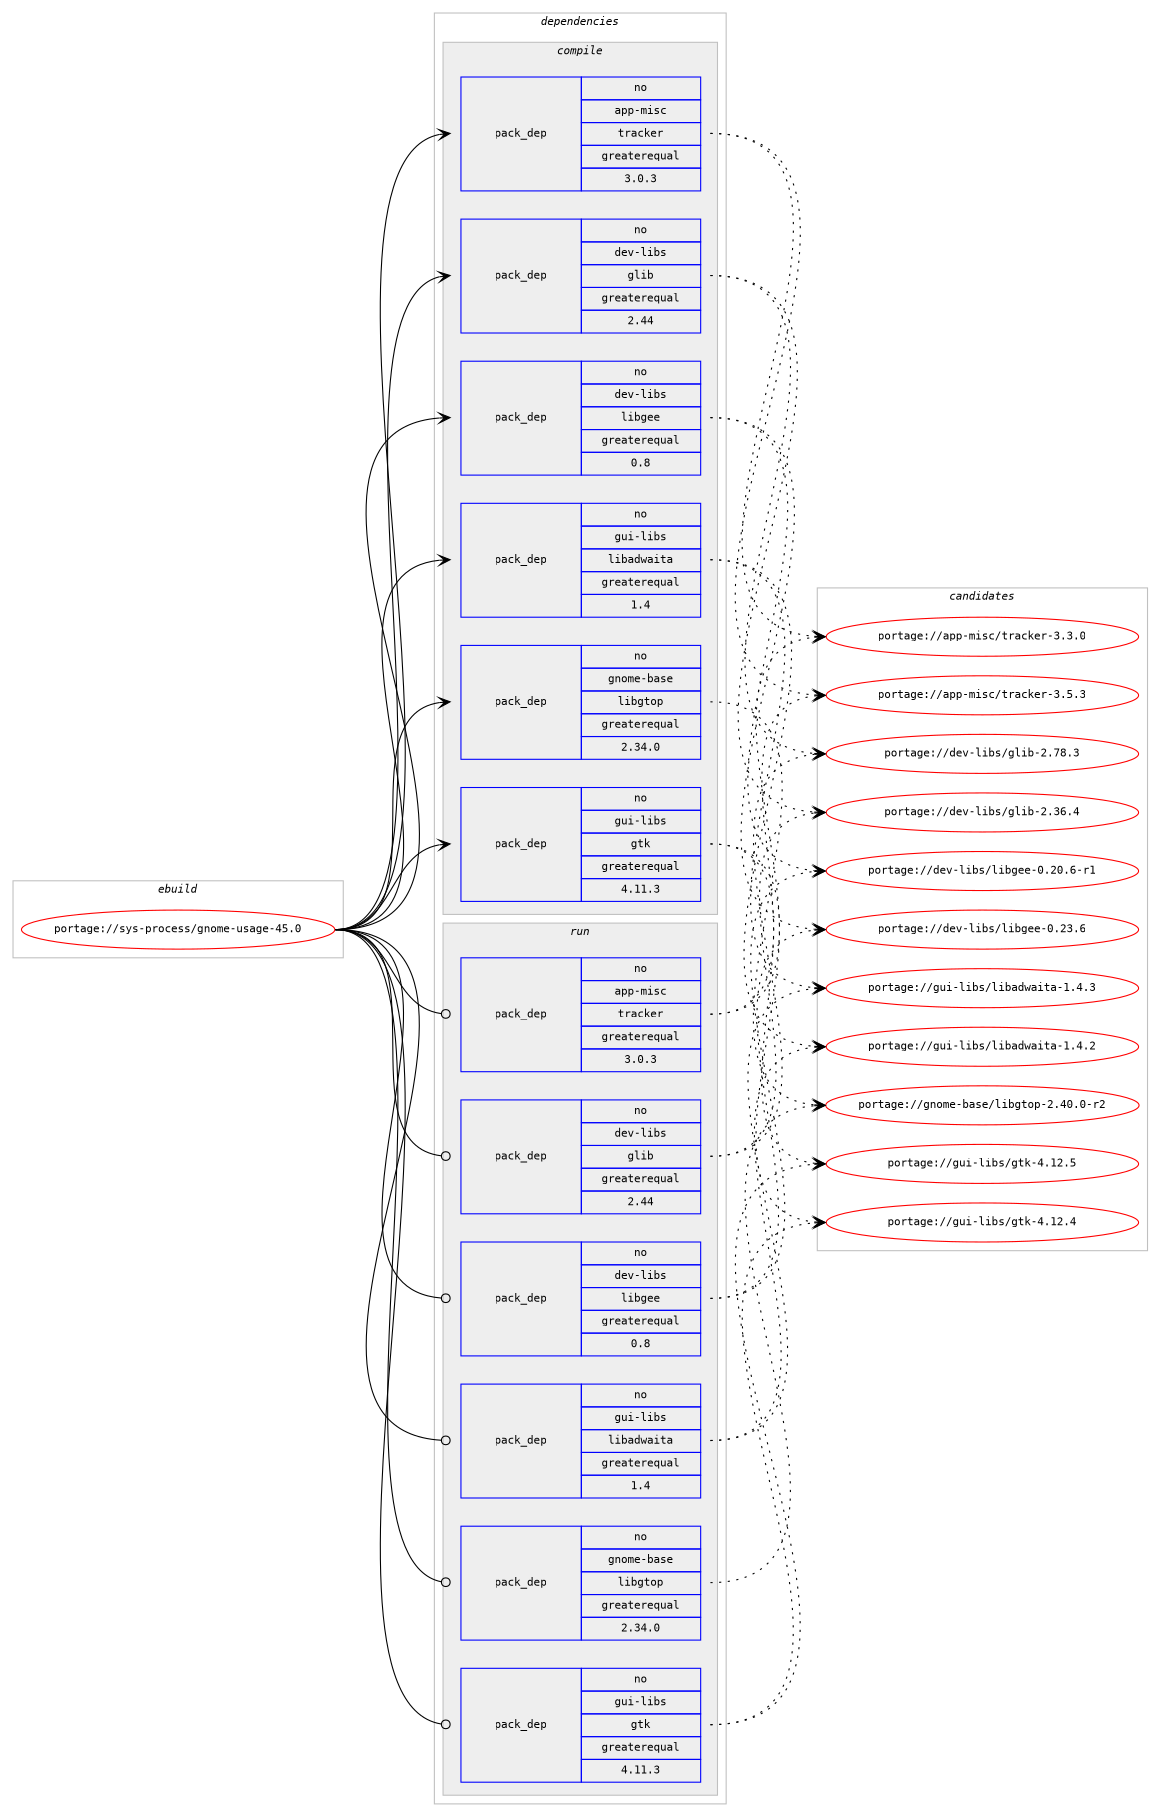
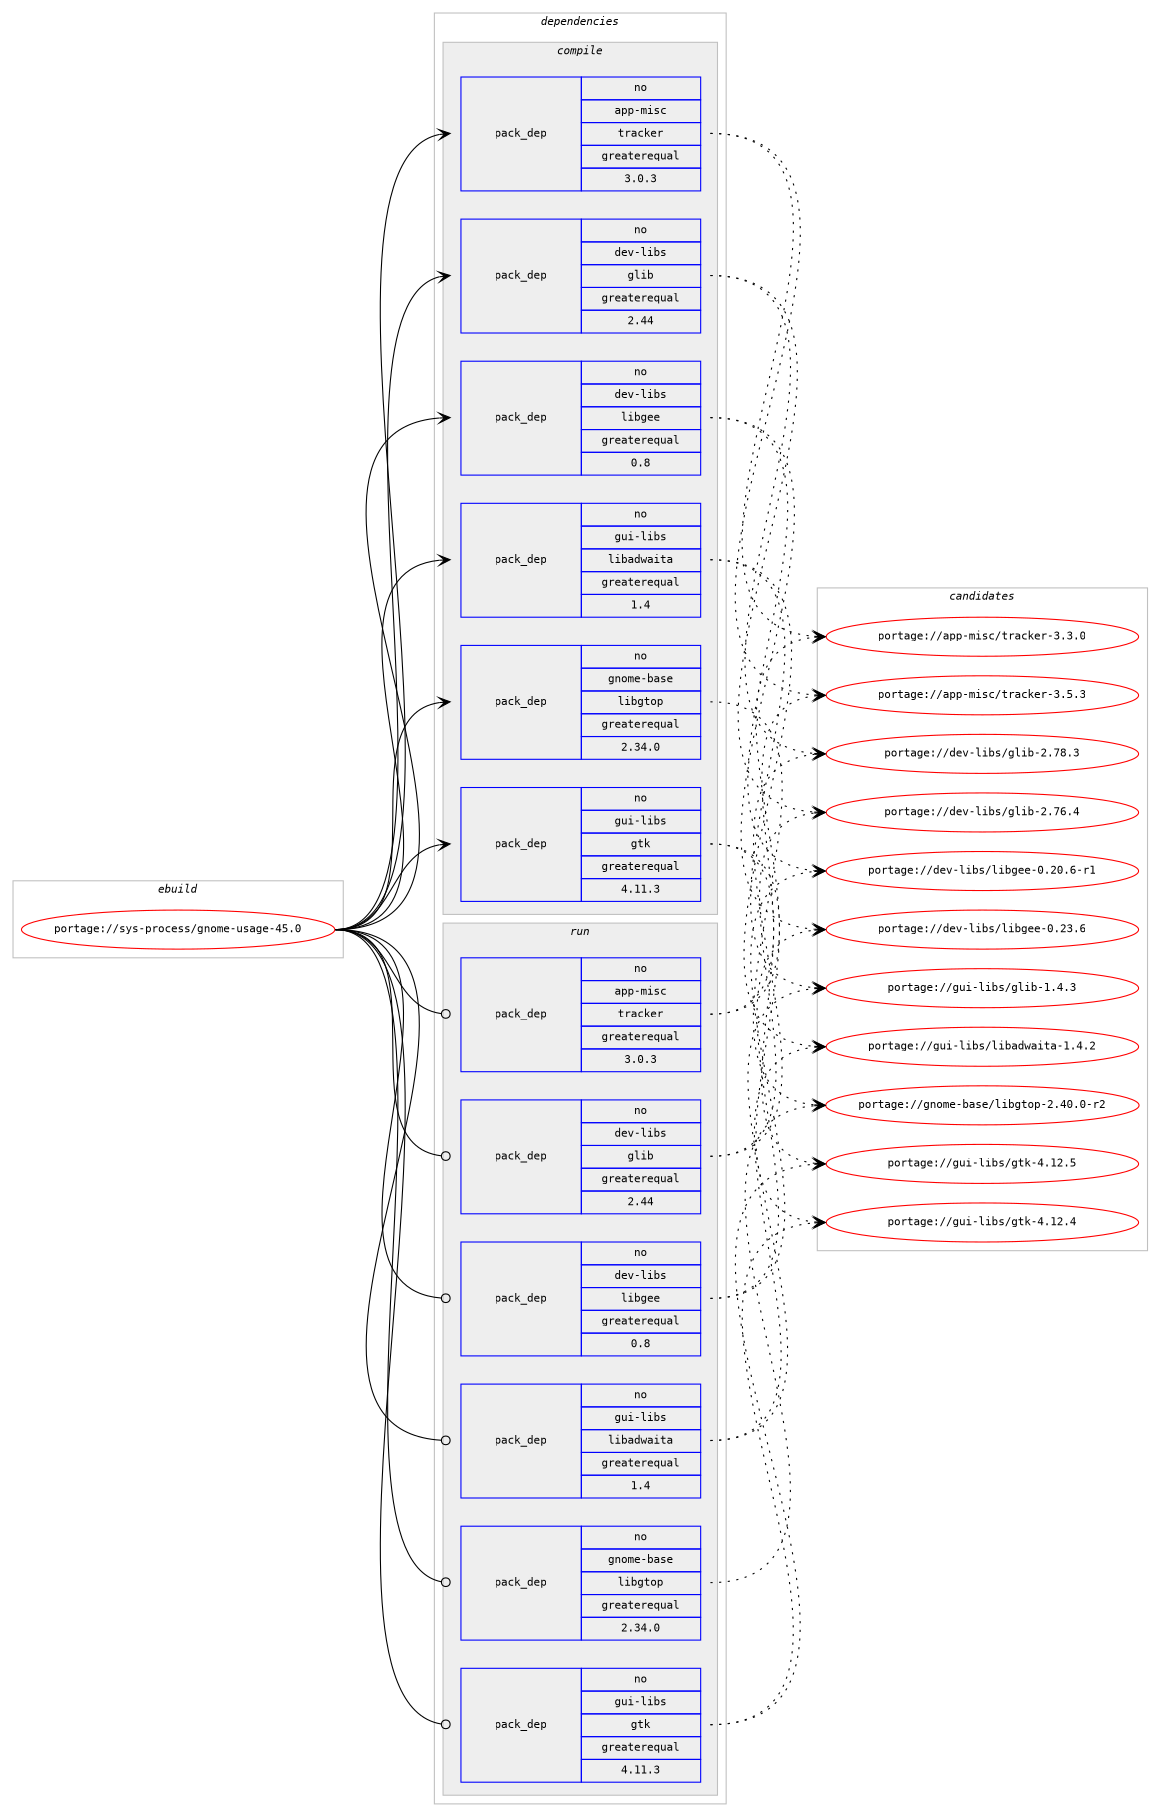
node "portage://dev-libs/glib-2.36.4": label "portage://dev-libs/glib-2.36.4" -> "portage://dev-libs/glib-2.76.4"
node "portage://gui-libs/libadwaita-1.4.3": label "portage://gui-libs/libadwaita-1.4.3" -> "portage://gui-libs/glib-1.4.3"
